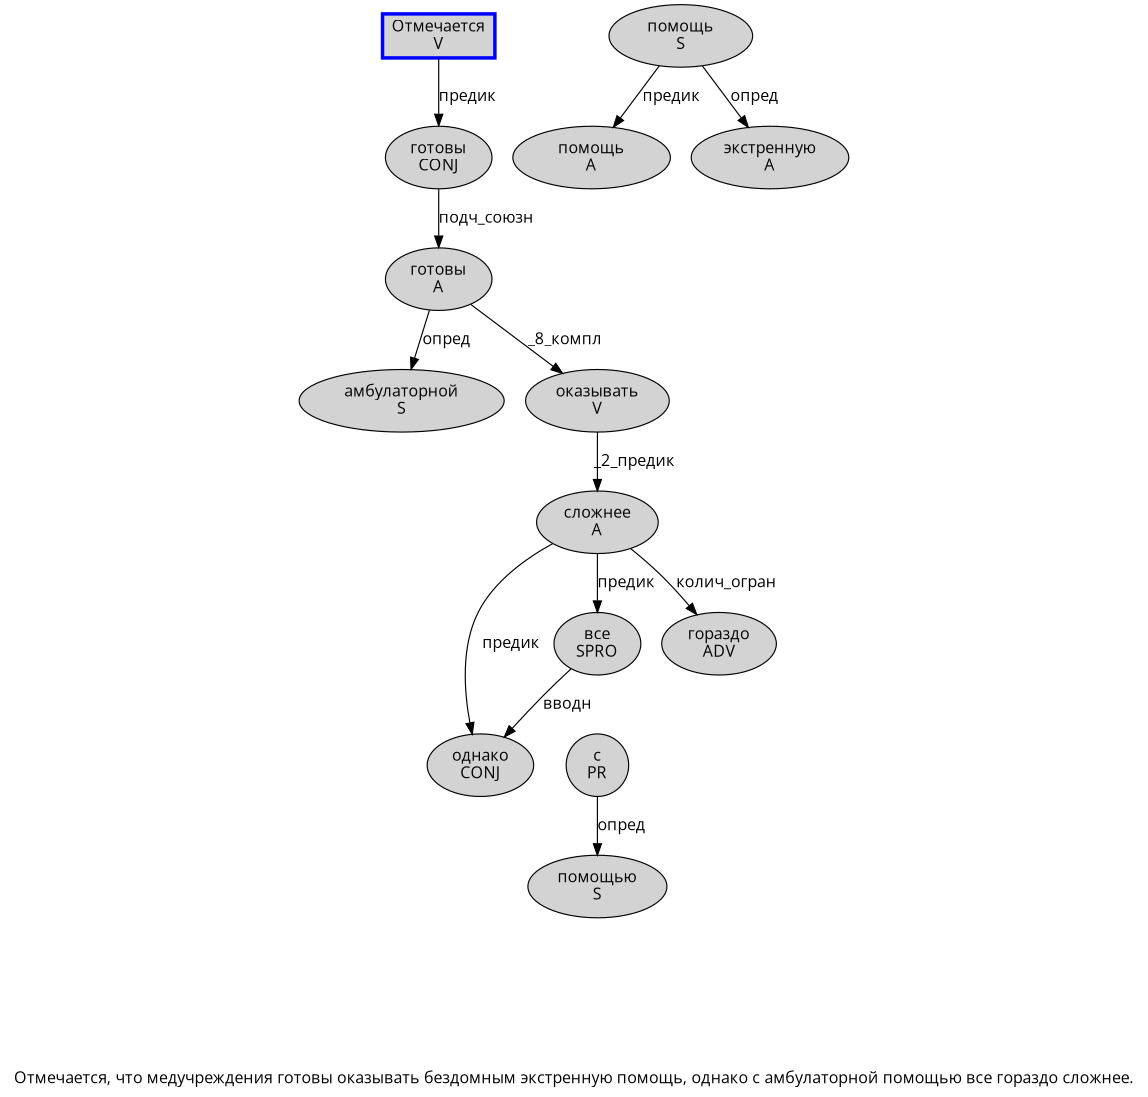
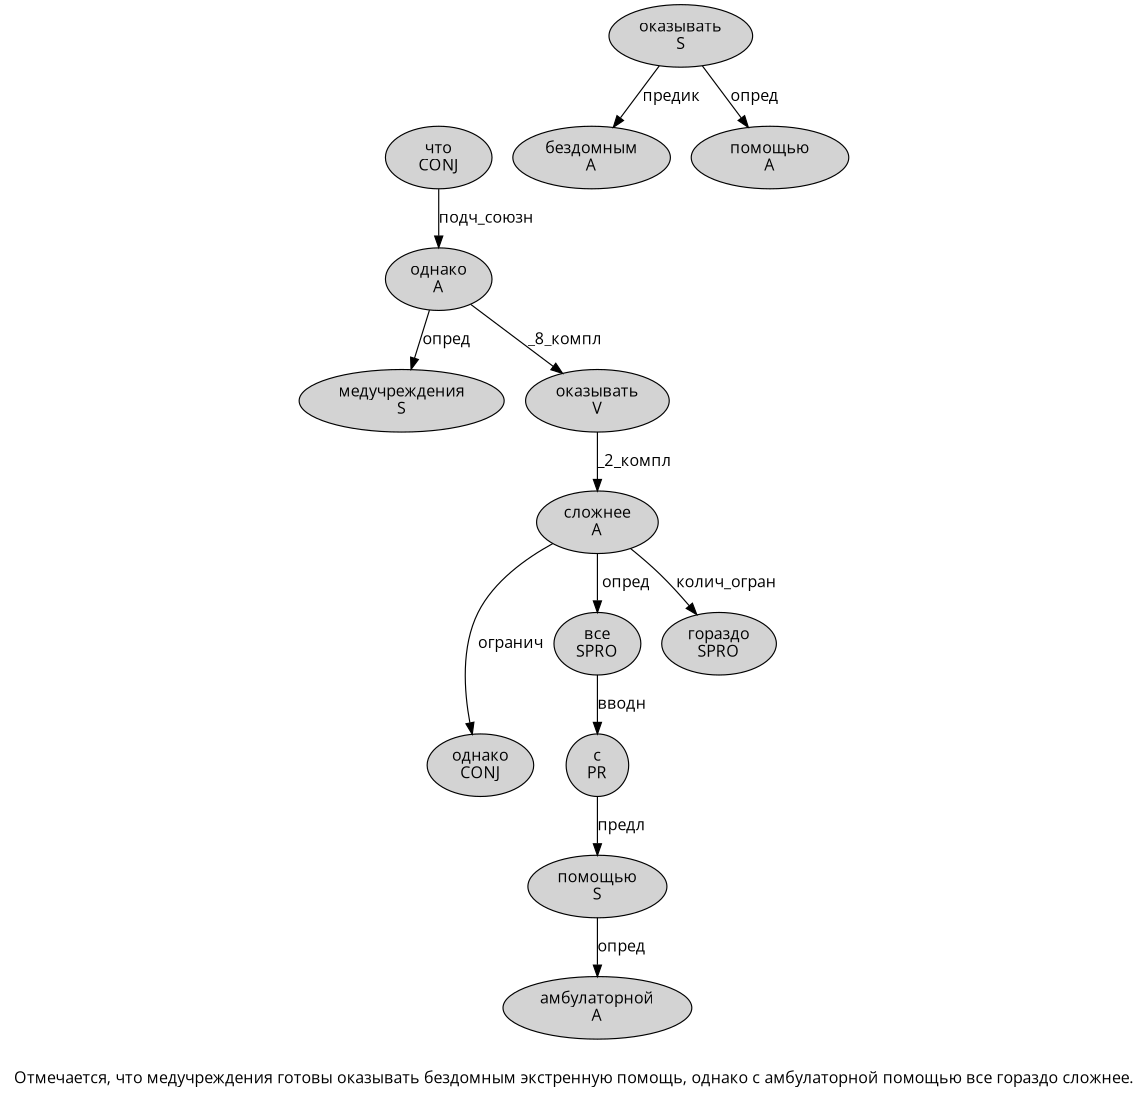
node "Отмечается V": removed
node "помощь S": label "помощь S" -> "оказывать S"
node "готовы CONJ": label "готовы CONJ" -> "что CONJ"
node "помощь A": label "помощь A" -> "бездомным A"
node "экстренную A": label "экстренную A" -> "помощью A"
node "готовы A": label "готовы A" -> "однако A"
node "амбулаторной S": label "амбулаторной S" -> "медучреждения S"
edge "оказывать V" -> "сложнее A": label "_2_предик" -> "_2_компл"
edge "сложнее A" -> "все SPRO": label "предик" -> "опред"
edge "сложнее A" -> "однако CONJ": label "предик" -> "огранич"
node "гораздо ADV": label "гораздо ADV" -> "гораздо SPRO"
edge "все SPRO" -> "однако CONJ": now "все SPRO" -> "с PR"
edge "с PR" -> "помощью S": label "опред" -> "предл"
node "амбулаторной A": added
